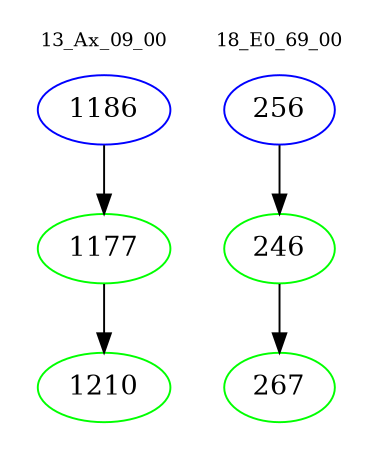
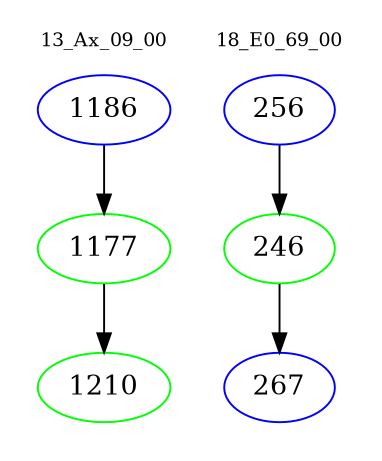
node "267": color green -> blue
